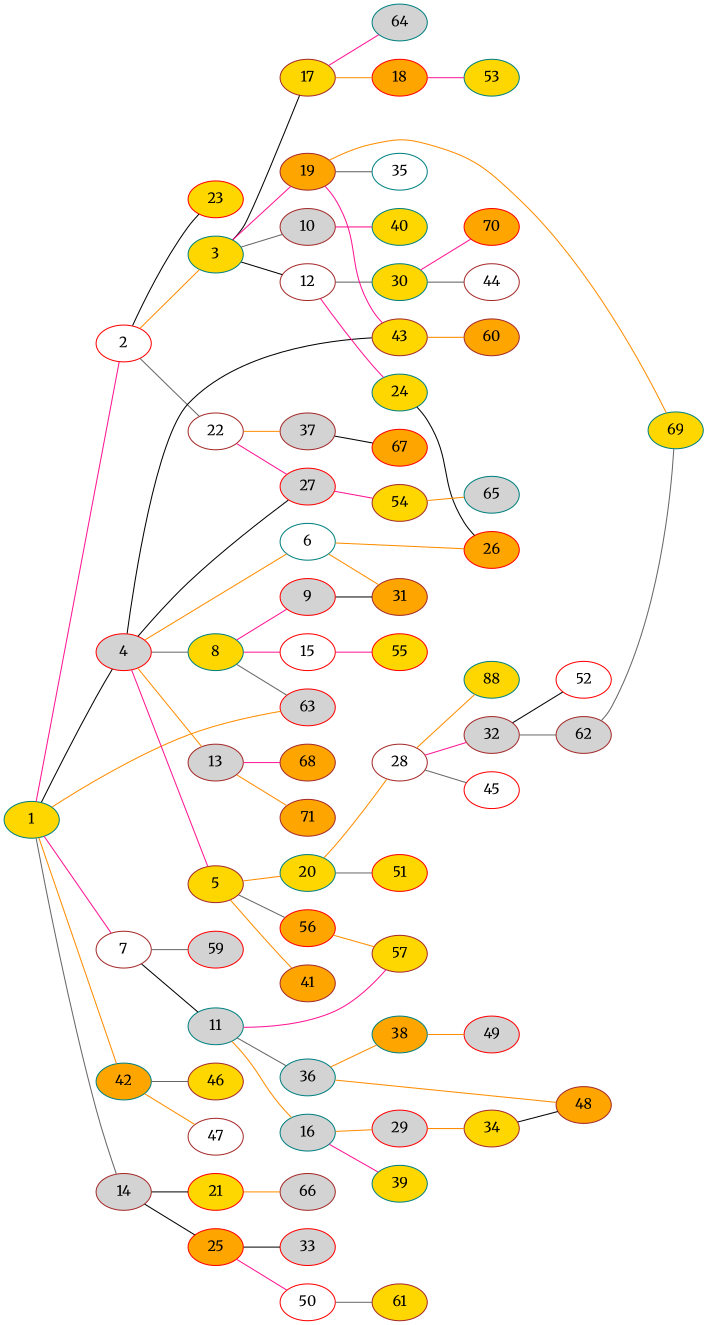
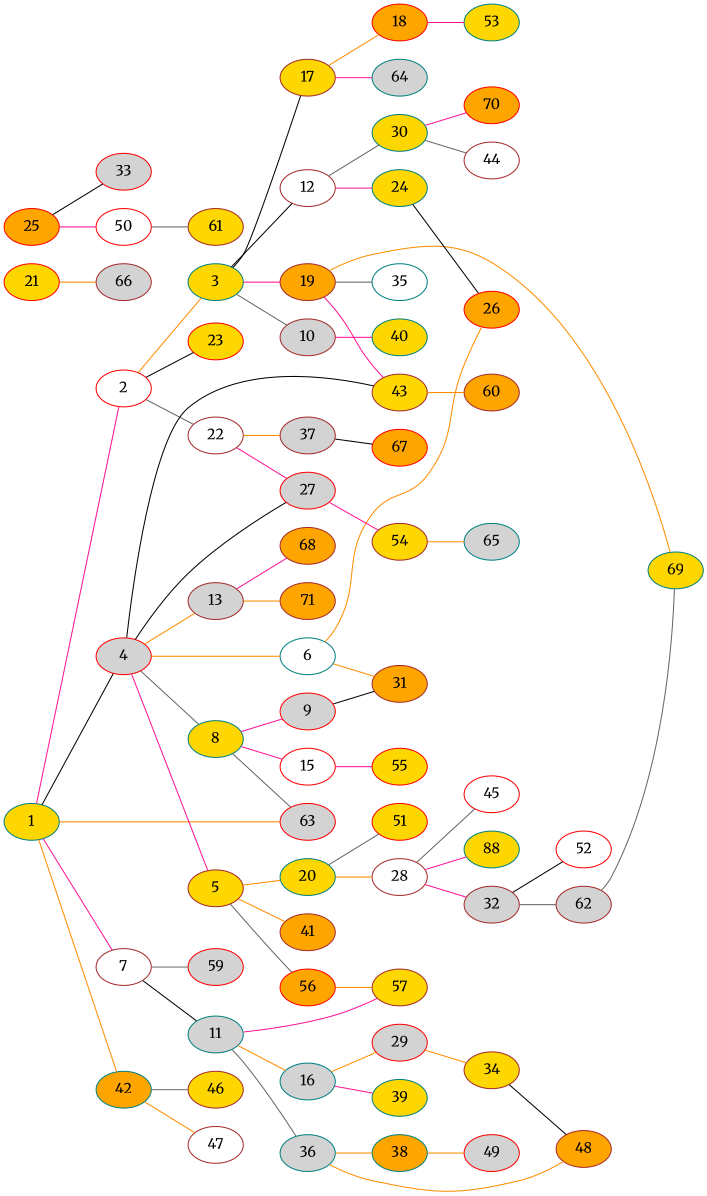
edge "88" -- "28": color darkorange -> deeppink
node "14": removed
